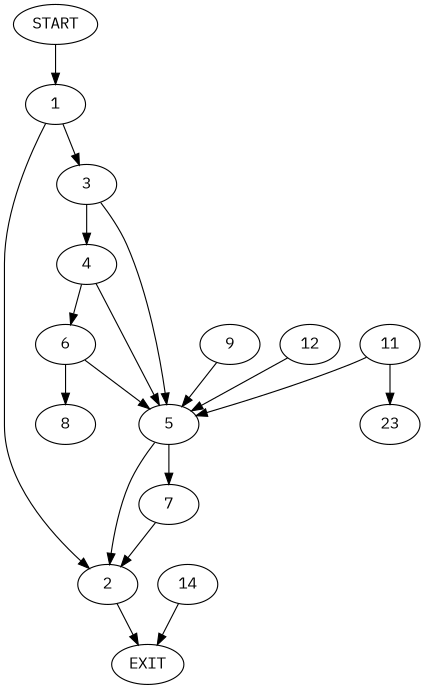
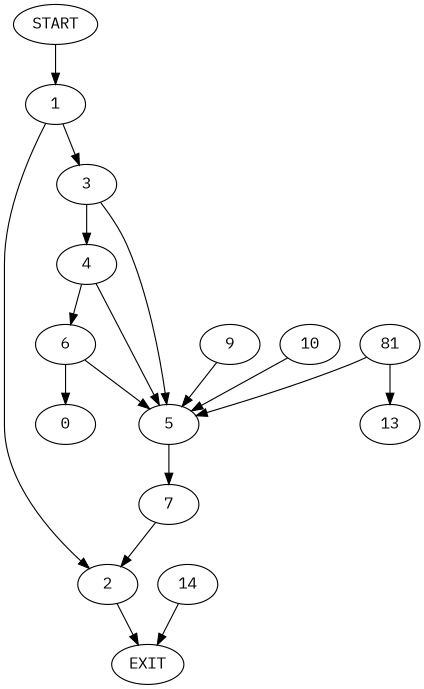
node "12": label "12" -> "10"
node "11": label "11" -> "81"
node "8": label "8" -> "0"
node "23": label "23" -> "13"
edge "5" -> "2": removed
